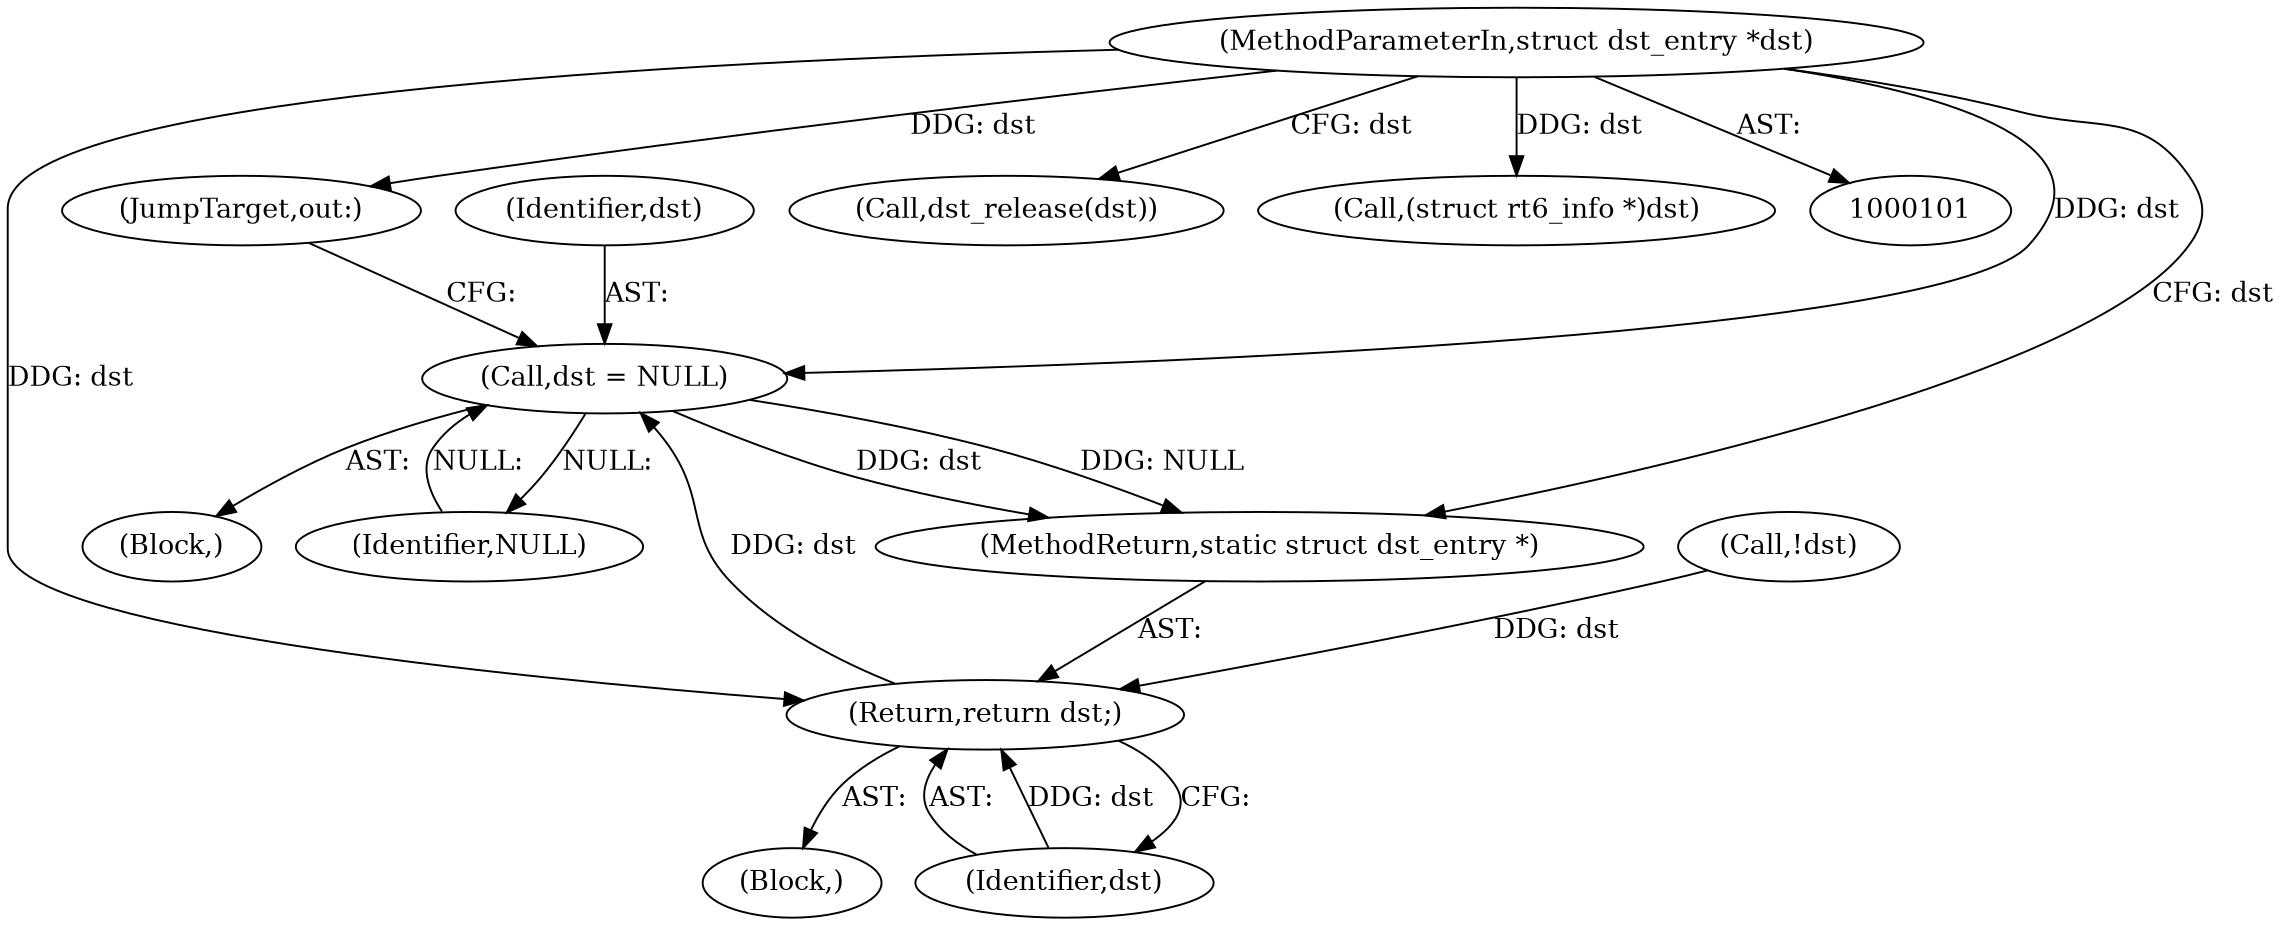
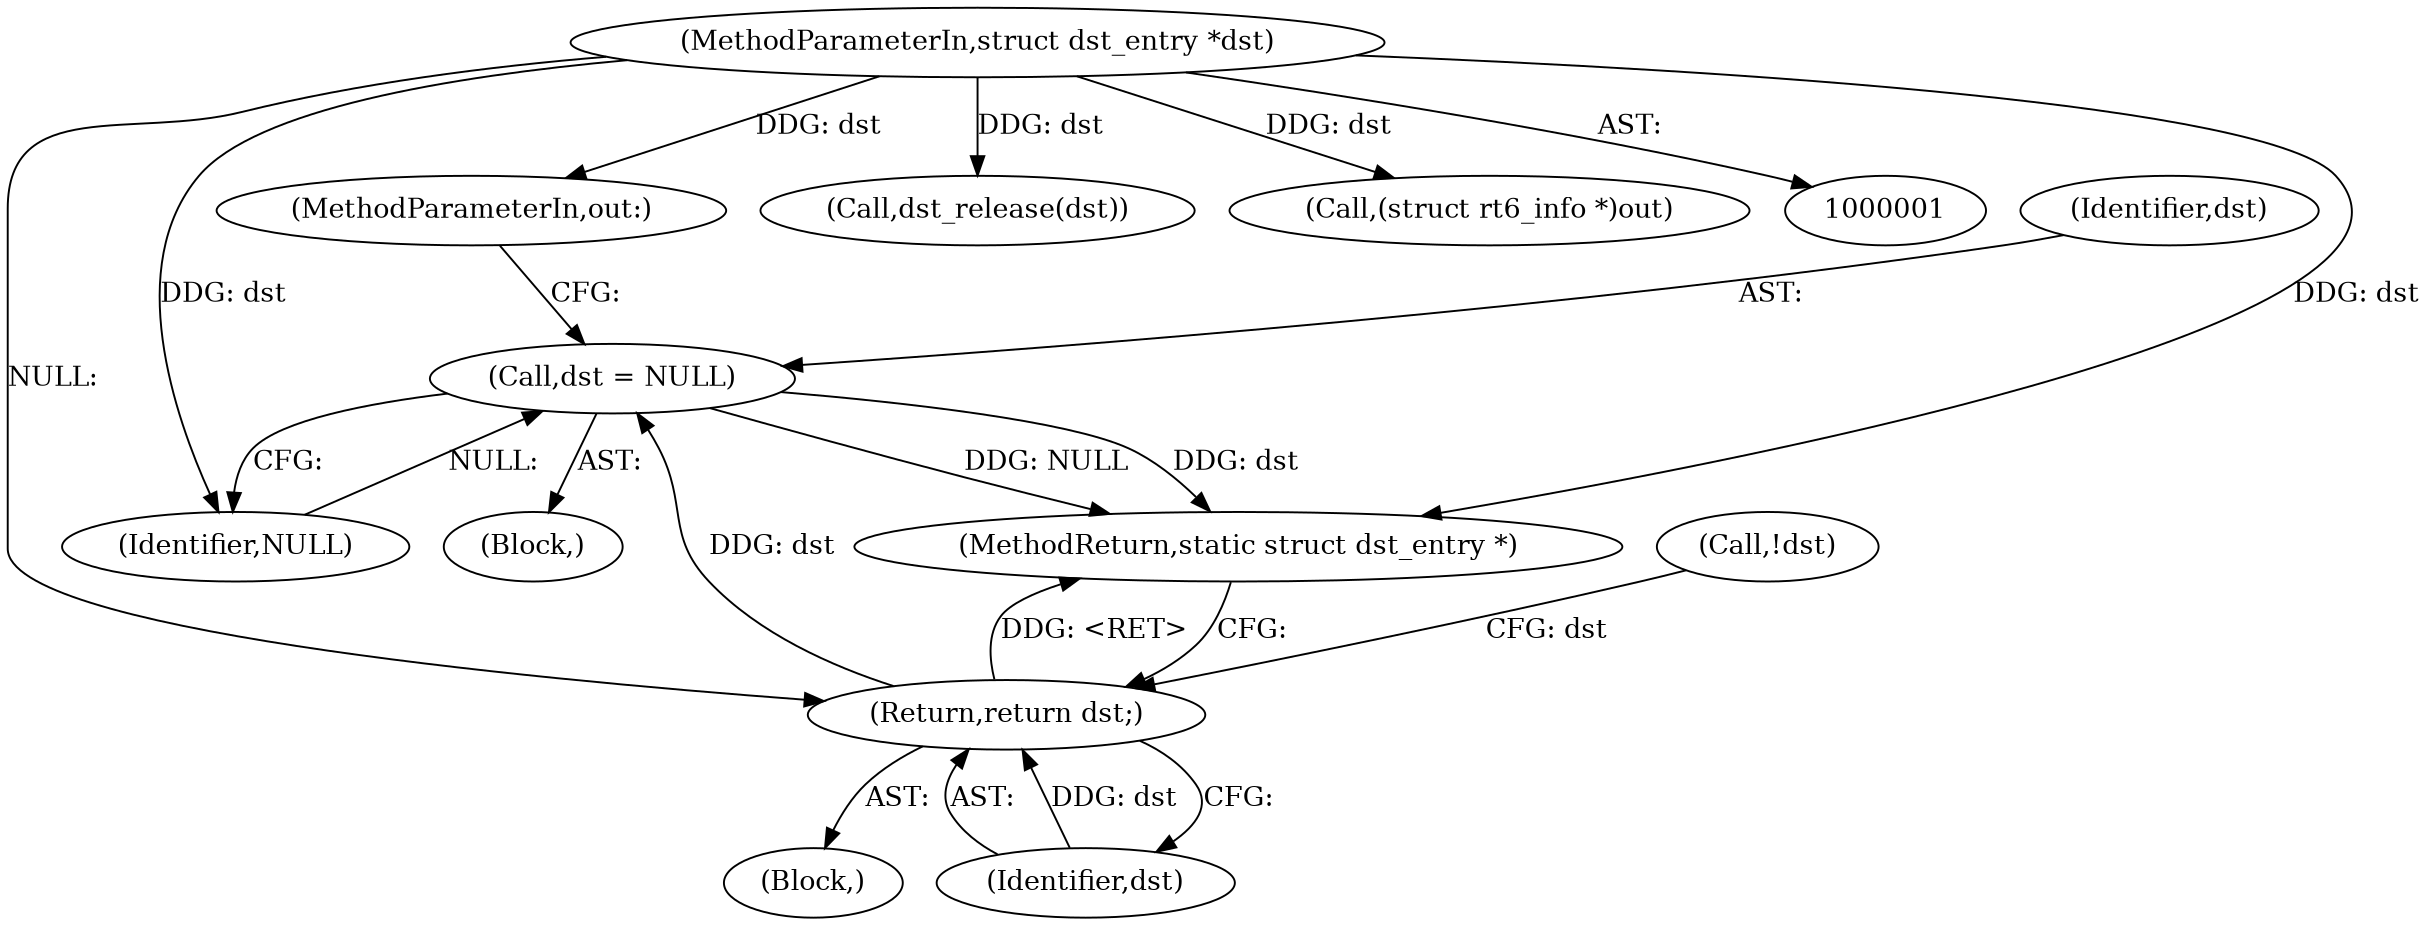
edge "(MethodParameterIn,struct dst_entry *dst)" -> "(Call,dst_release(dst))": label "CFG: dst" -> "DDG: dst"
node "(JumpTarget,out:)": label "(JumpTarget,out:)" -> "(MethodParameterIn,out:)"
node "(Call,(struct rt6_info *)dst)": label "(Call,(struct rt6_info *)dst)" -> "(Call,(struct rt6_info *)out)"
node "1000101": label "1000101" -> "1000001"
edge "(MethodParameterIn,struct dst_entry *dst)" -> "(MethodReturn,static struct dst_entry *)": label "CFG: dst" -> "DDG: dst"
edge "(MethodParameterIn,struct dst_entry *dst)" -> "(Call,dst = NULL)": now "(MethodParameterIn,struct dst_entry *dst)" -> "(Identifier,NULL)"
edge "(MethodParameterIn,struct dst_entry *dst)" -> "(Return,return dst;)": label "DDG: dst" -> "NULL: "
edge "(Call,dst = NULL)" -> "(Identifier,NULL)": label "NULL: " -> "CFG: "
edge "(Return,return dst;)" -> "(MethodReturn,static struct dst_entry *)": added, label "DDG: <RET>"
edge "(MethodReturn,static struct dst_entry *)" -> "(Return,return dst;)": label "AST: " -> "CFG: "
edge "(Call,!dst)" -> "(Return,return dst;)": label "DDG: dst" -> "CFG: dst"
